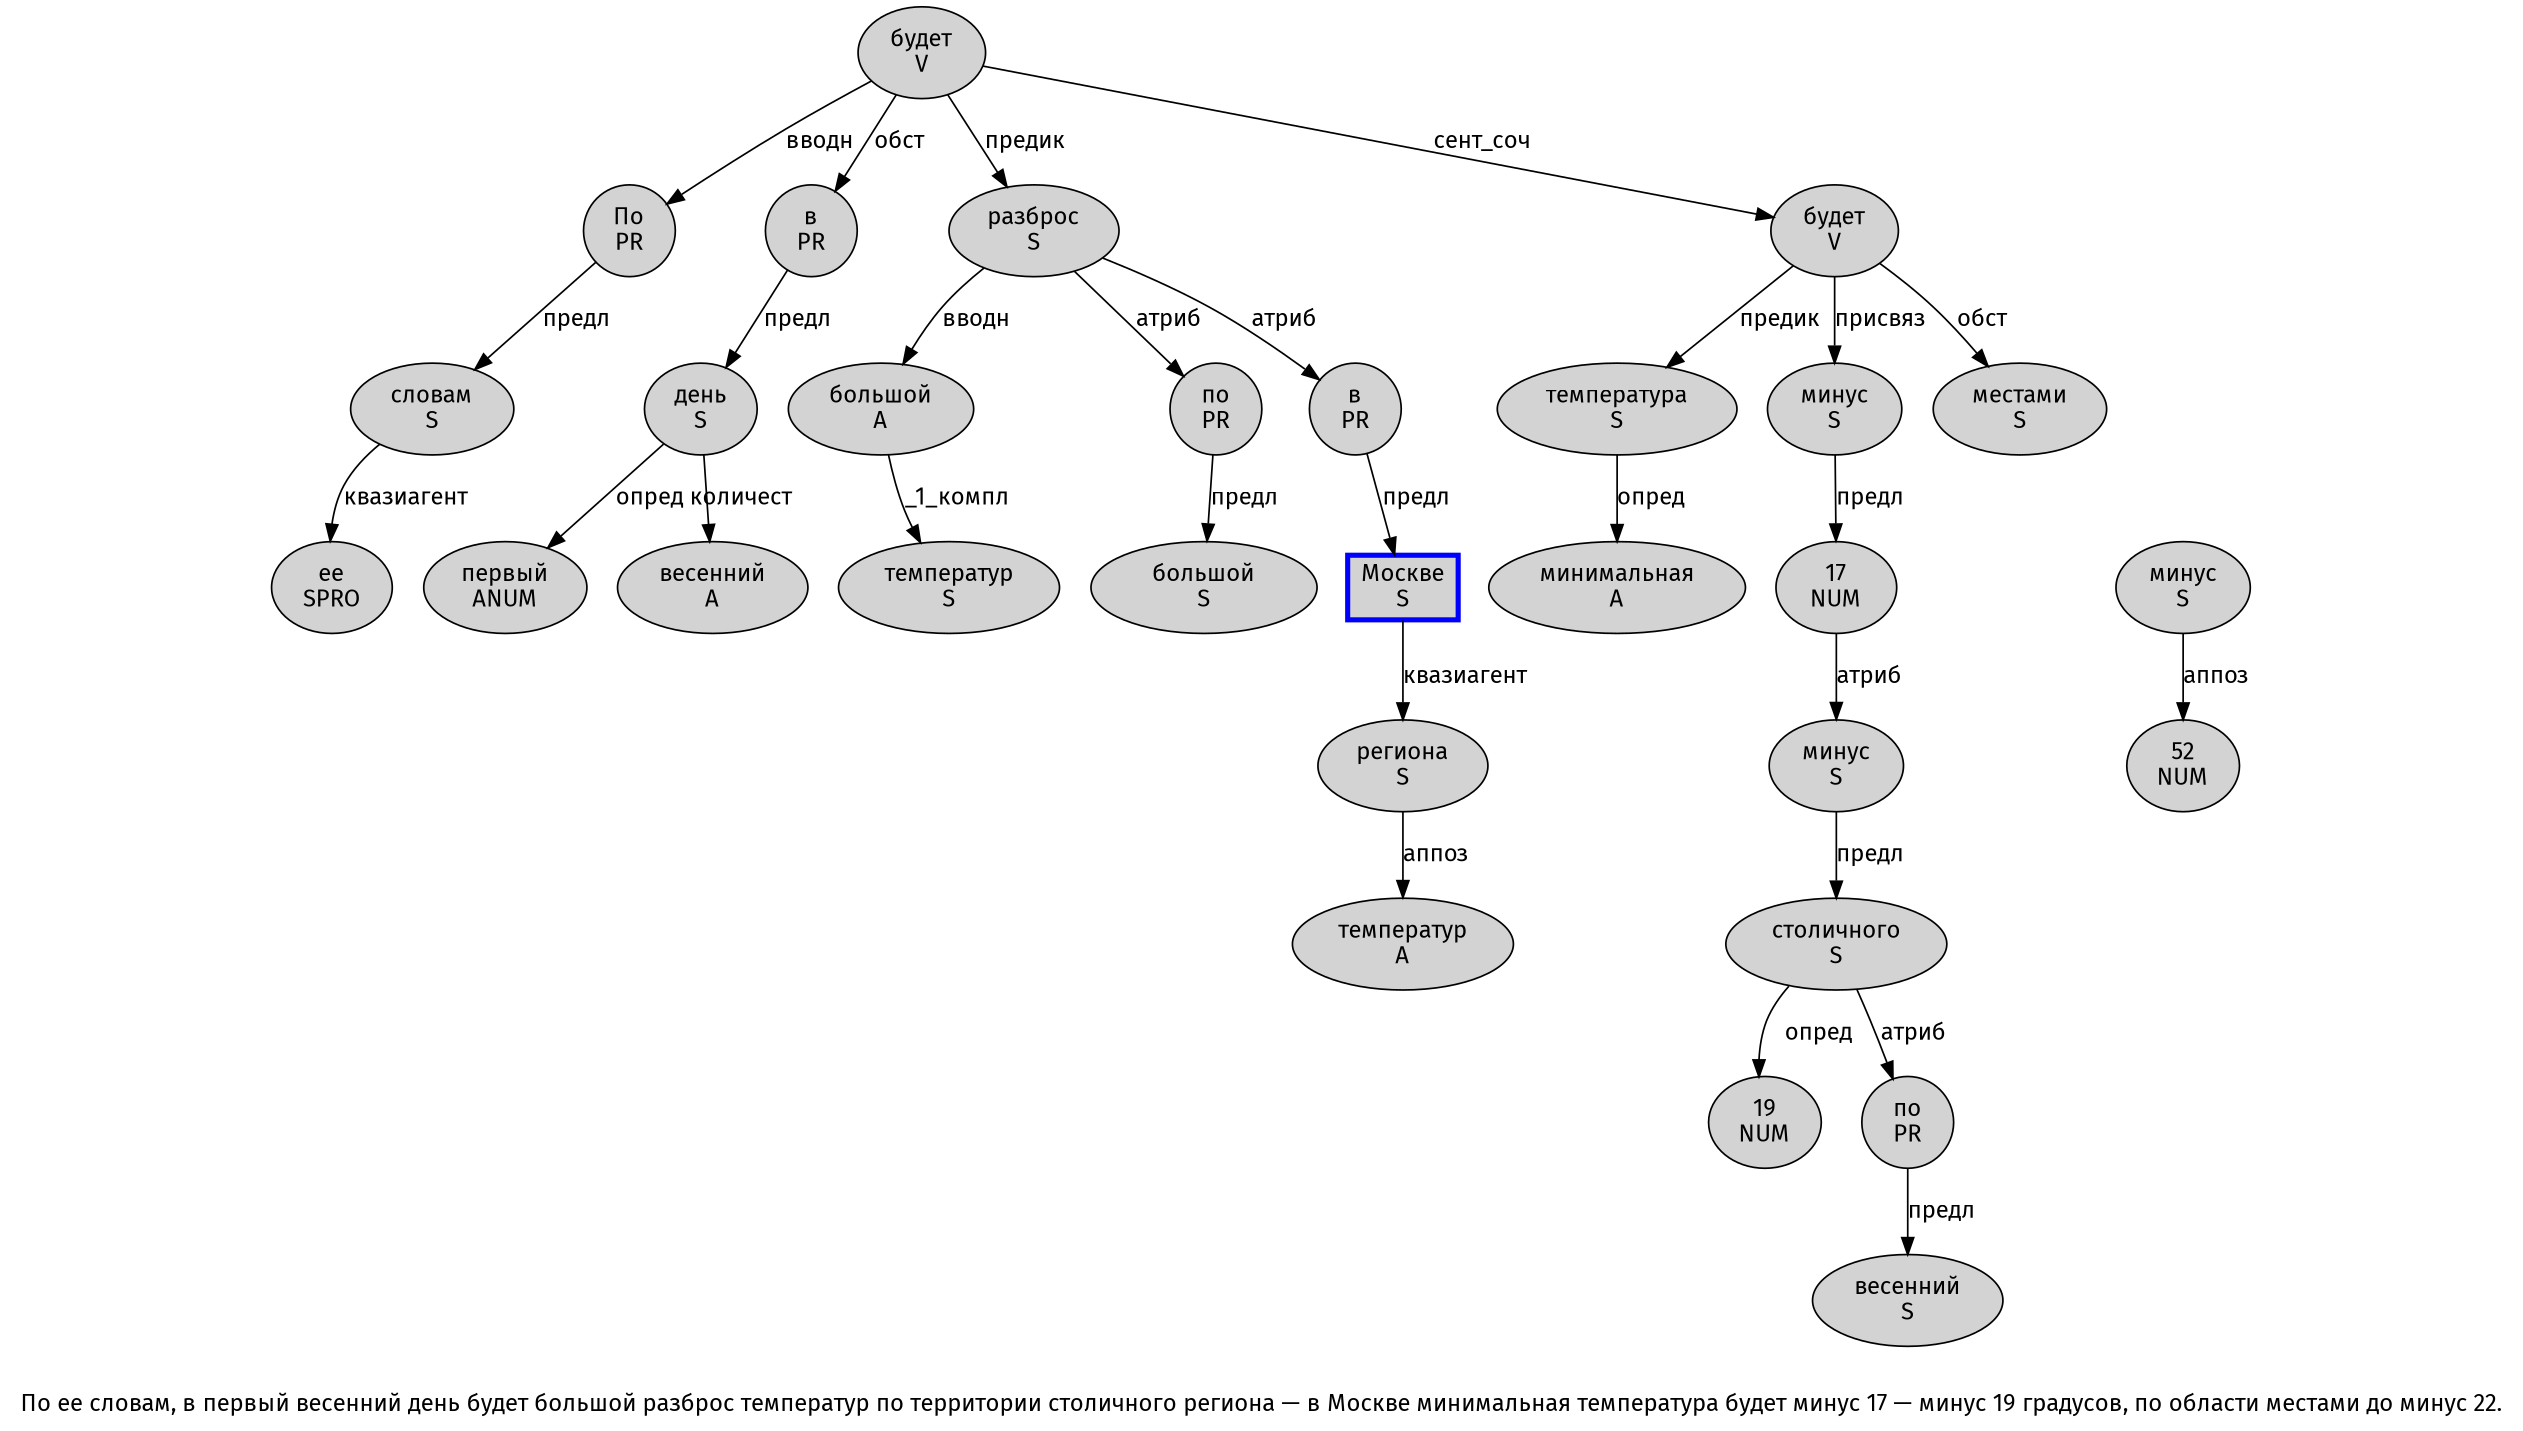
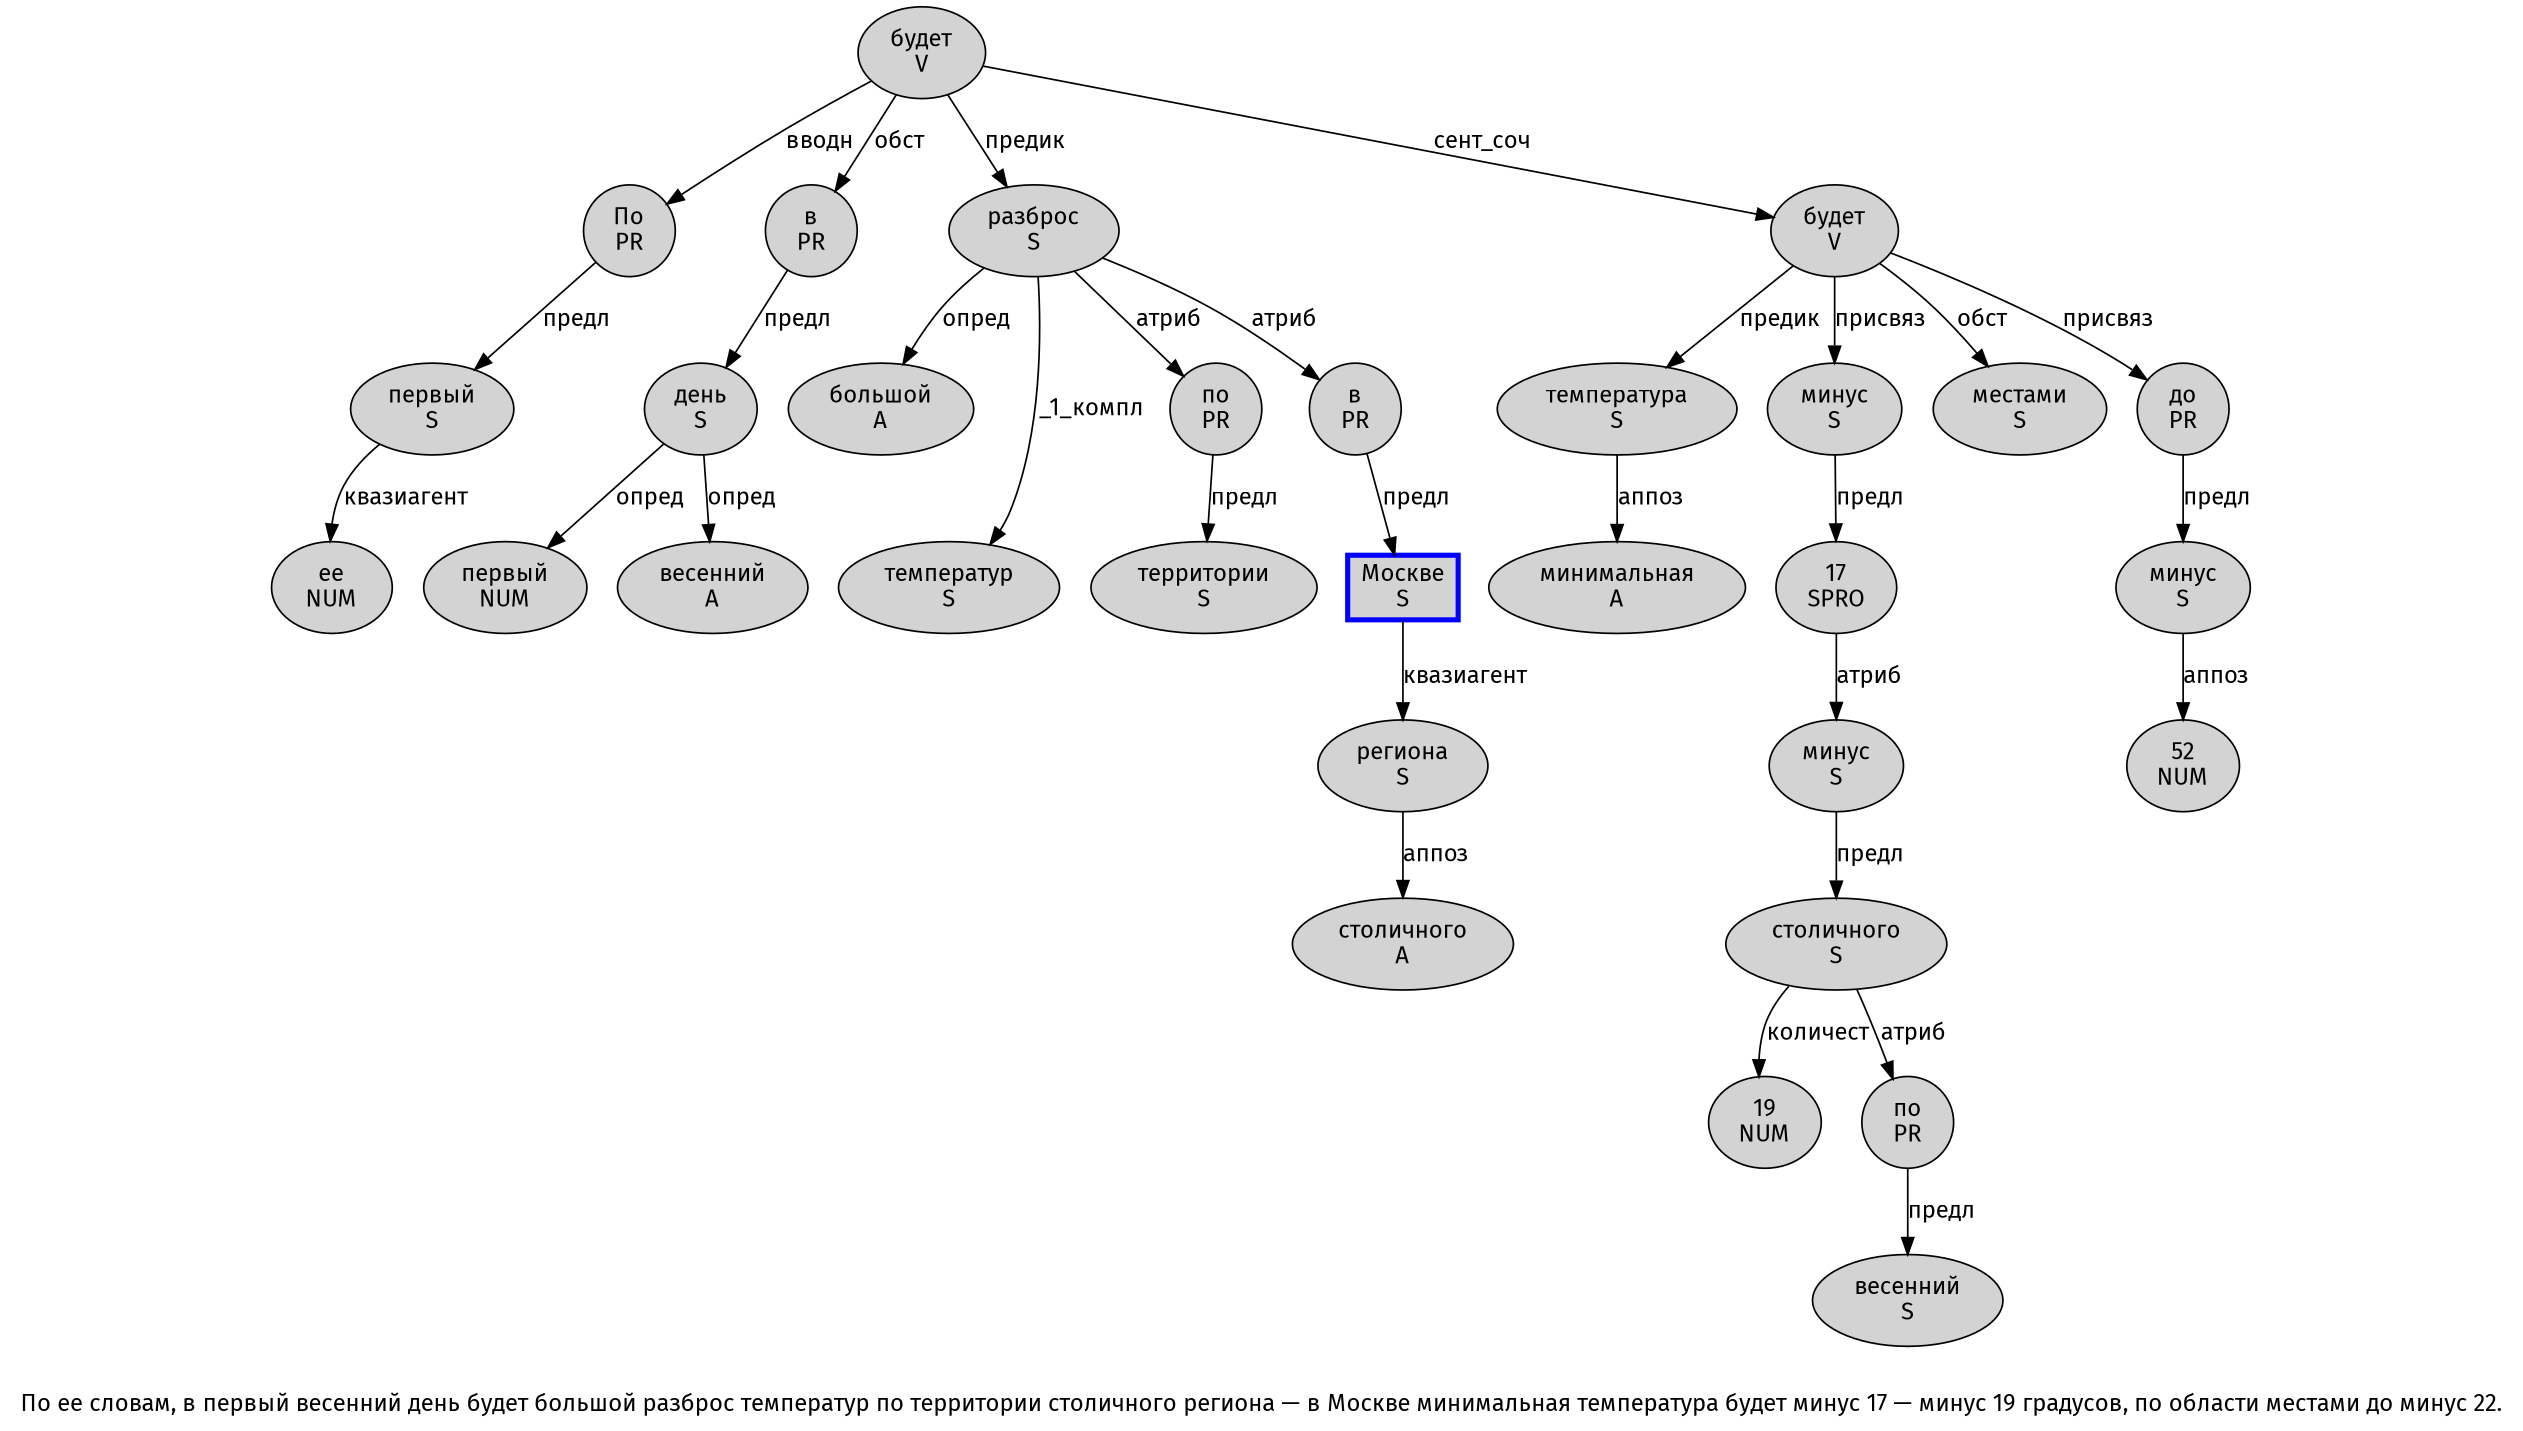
edge "разброс S" -> "большой A": label "вводн" -> "опред"
node "словам S": label "словам S" -> "первый S"
node "до PR": added
edge "большой A" -> "температур S": now "разброс S" -> "температур S"
edge "день S" -> "весенний A": label "количест" -> "опред"
edge "температура S" -> "минимальная A": label "опред" -> "аппоз"
node "ее SPRO": label "ее SPRO" -> "ее NUM"
node "первый ANUM": label "первый ANUM" -> "первый NUM"
node "большой S": label "большой S" -> "территории S"
node "17 NUM": label "17 NUM" -> "17 SPRO"
node "температур A": label "температур A" -> "столичного A"
edge "столичного S" -> "19 NUM": label "опред" -> "количест"
